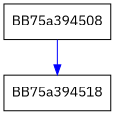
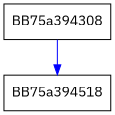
node "BB75a394508": label "BB75a394508" -> "BB75a394308"
